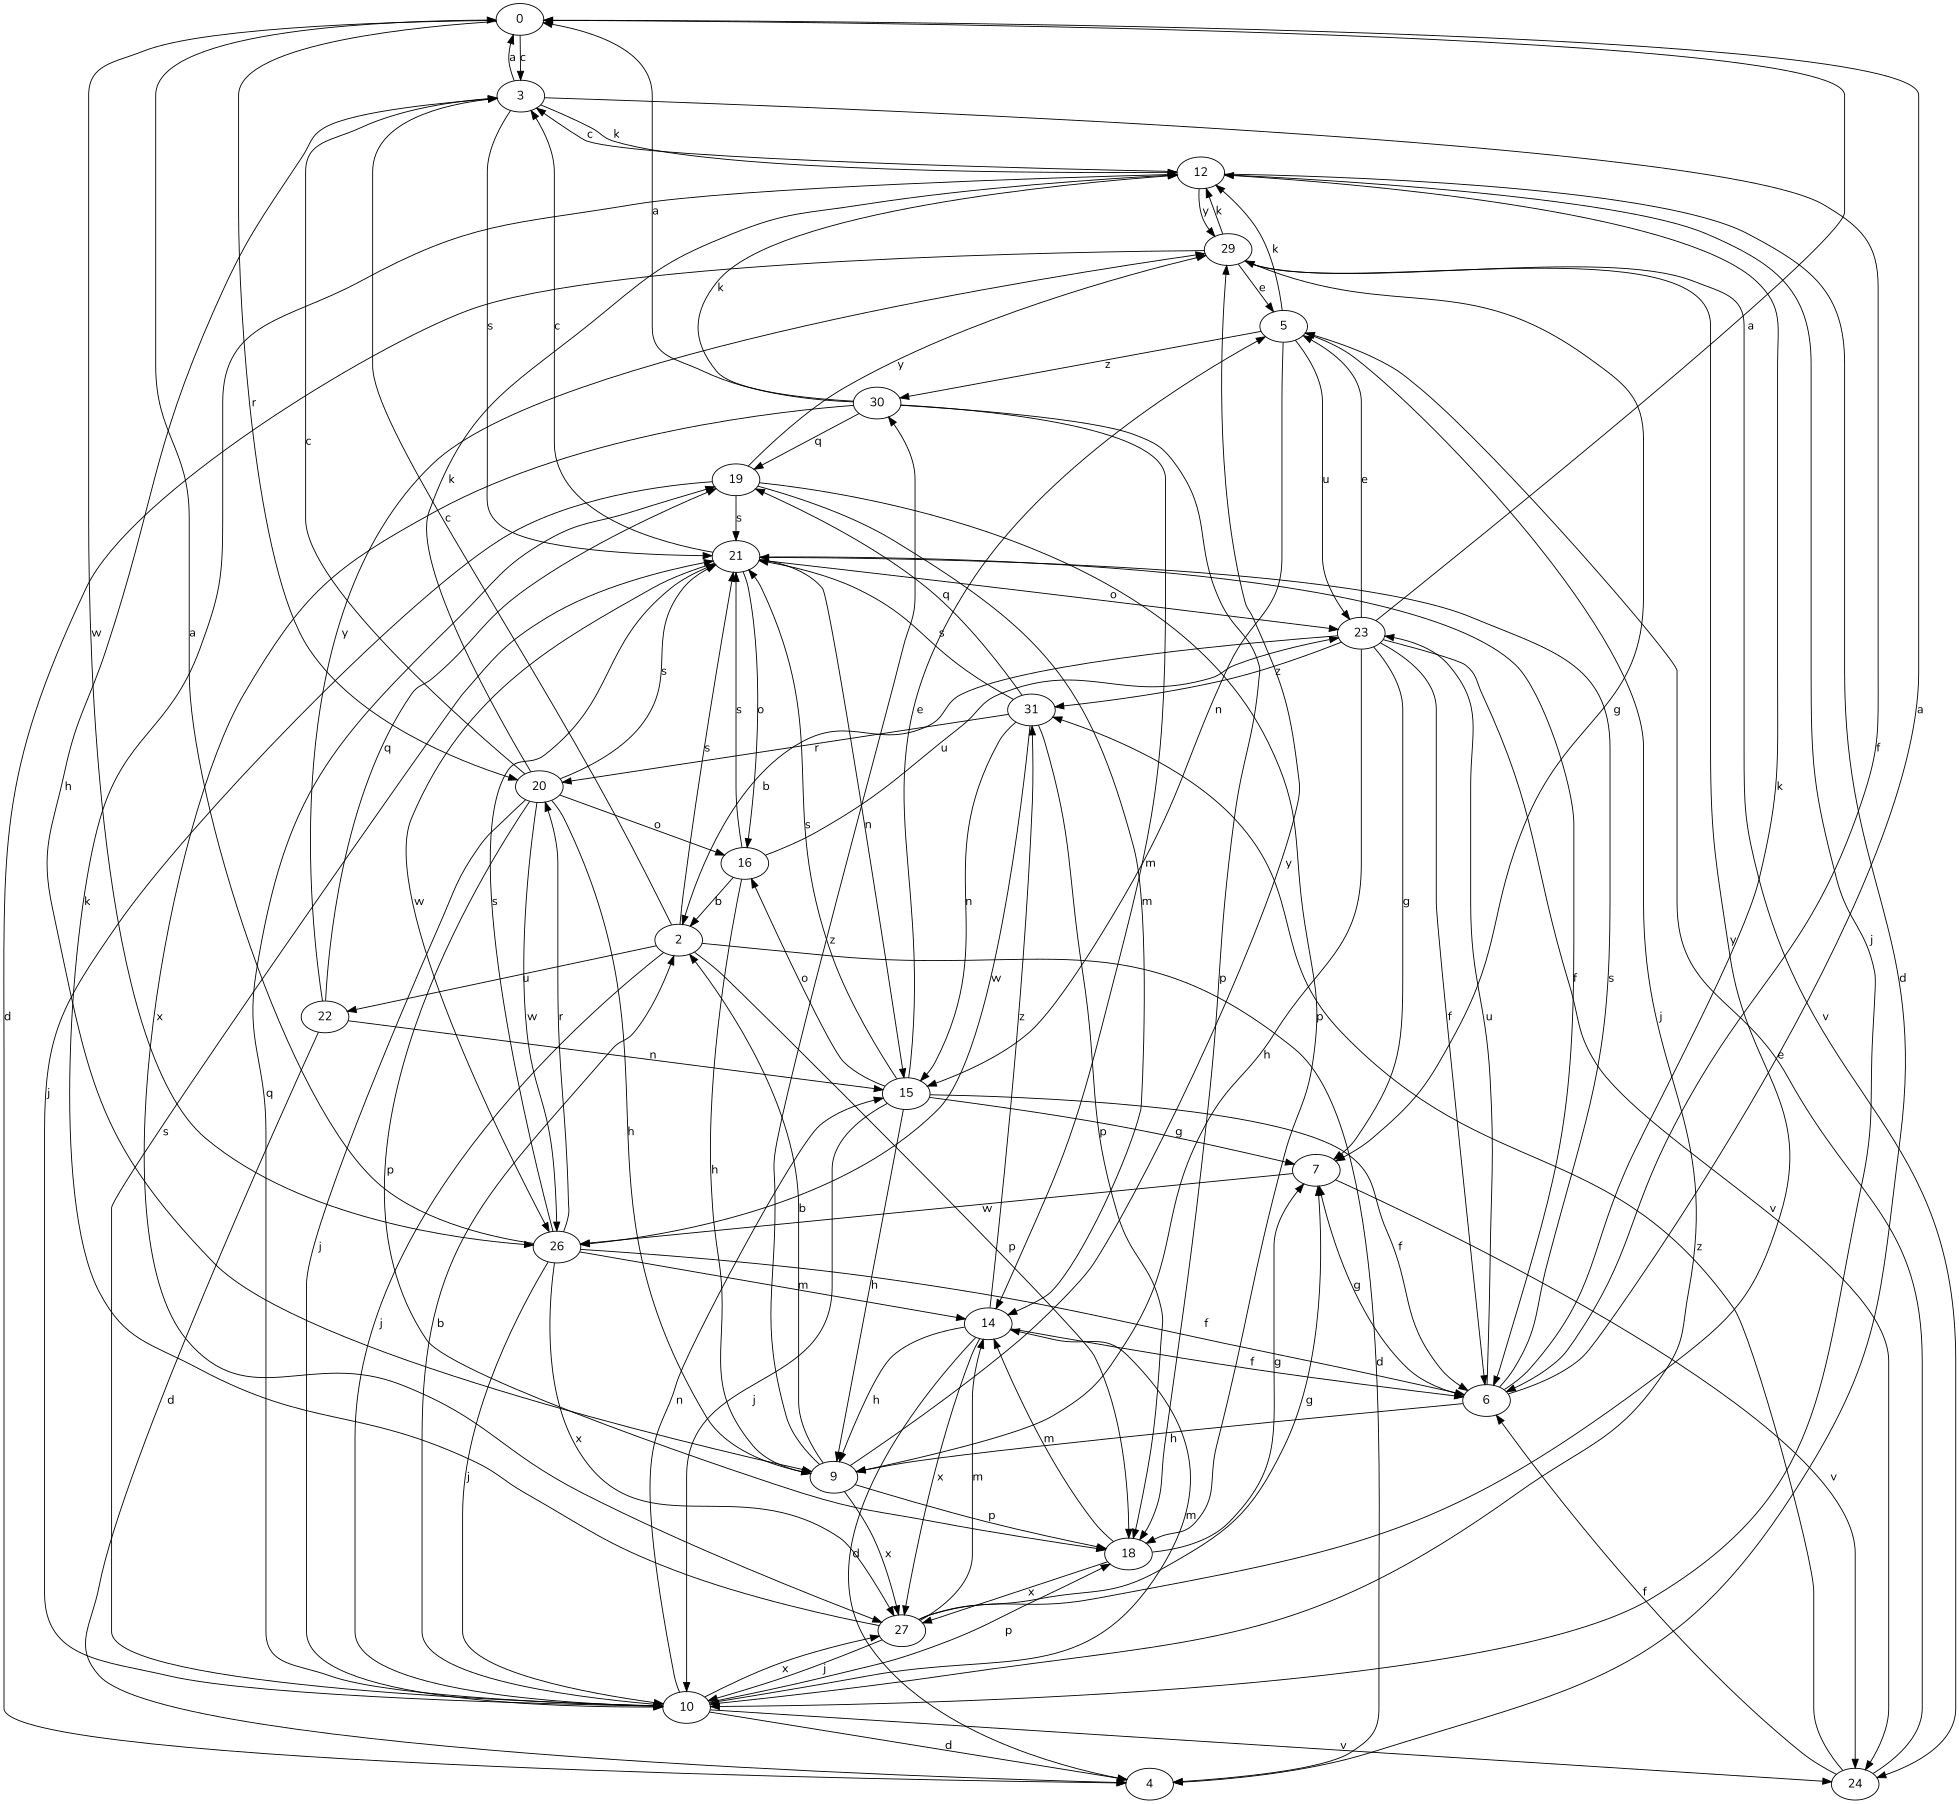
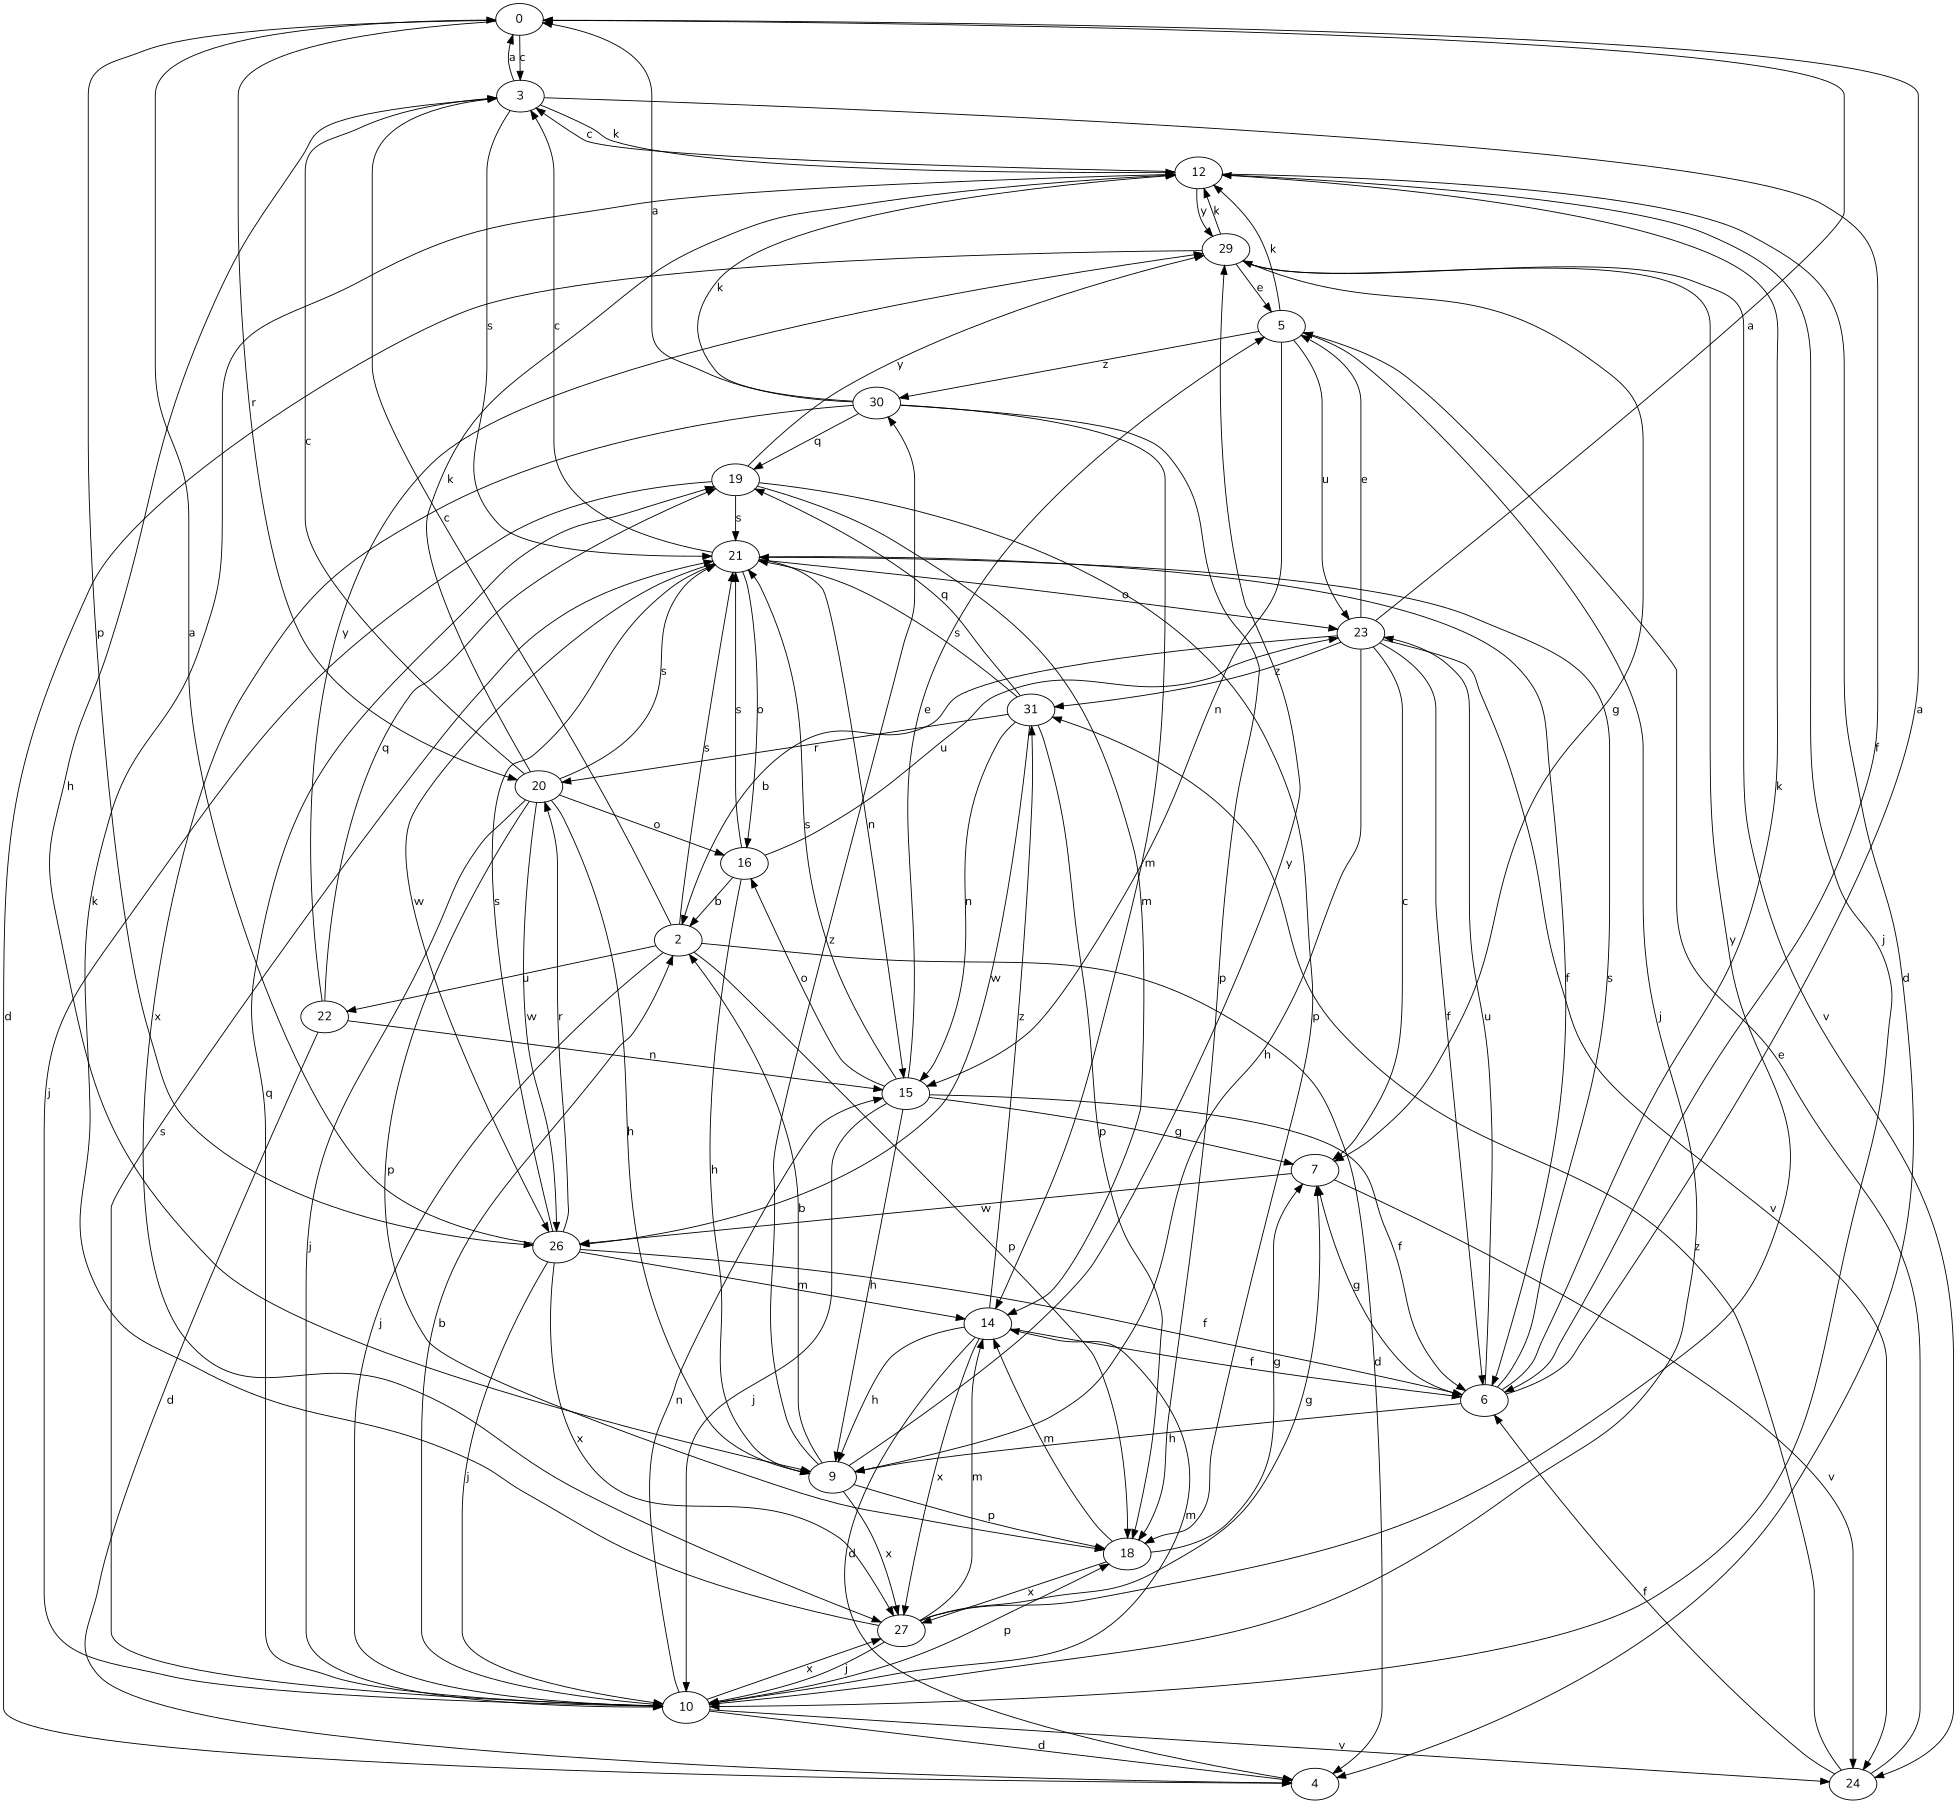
edge "0" -> "26": label "w" -> "p"
edge "23" -> "7": label "g" -> "c"
